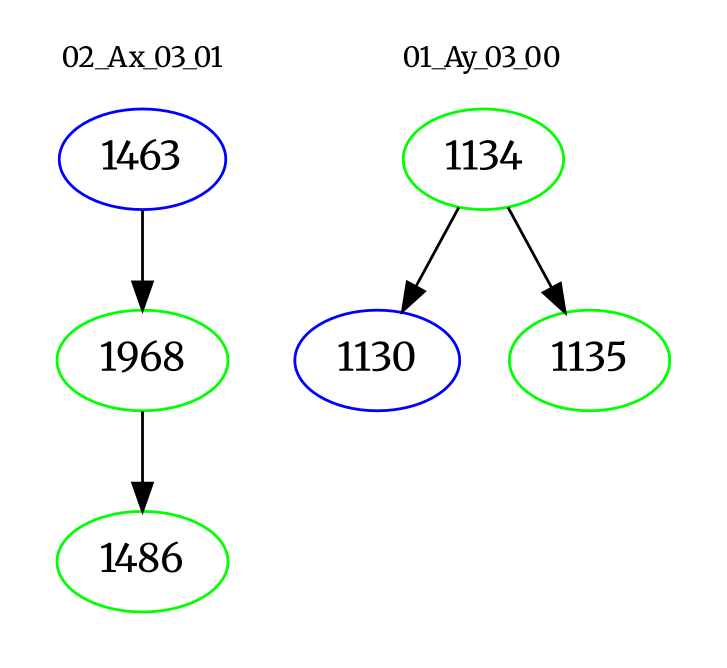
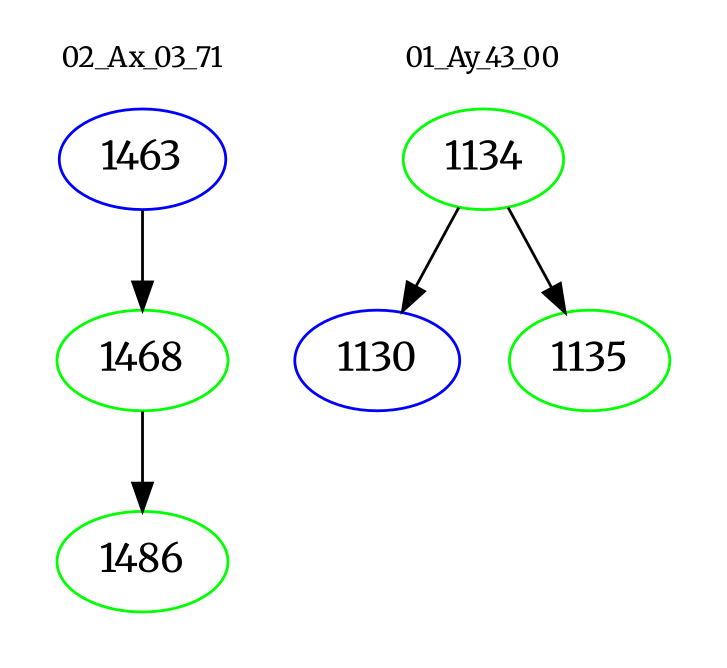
cluster "02_Ax_03_01": label "02_Ax_03_01" -> "02_Ax_03_71"
cluster "01_Ay_03_00": label "01_Ay_03_00" -> "01_Ay_43_00"
node "1968": label "1968" -> "1468"
